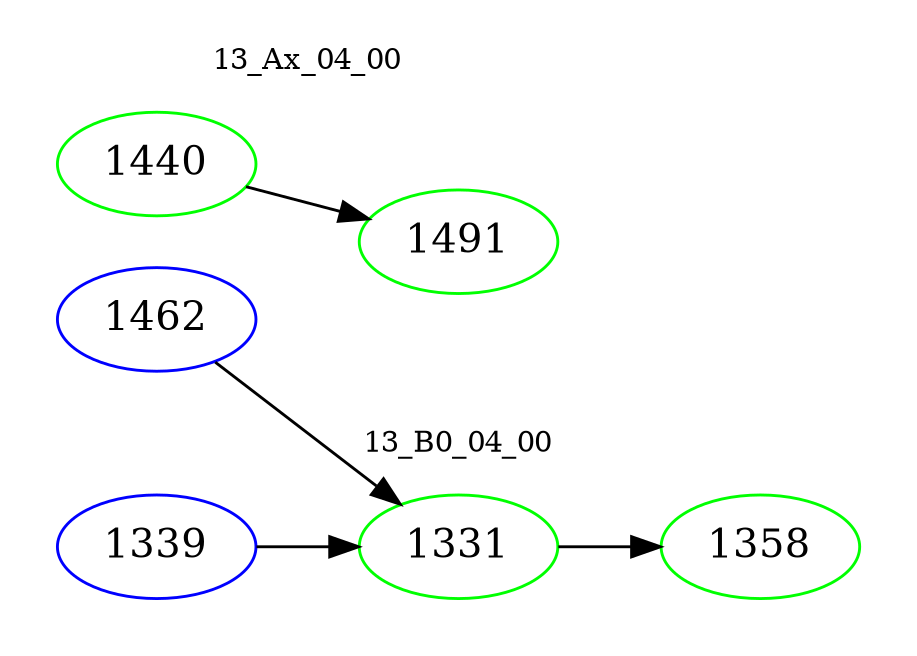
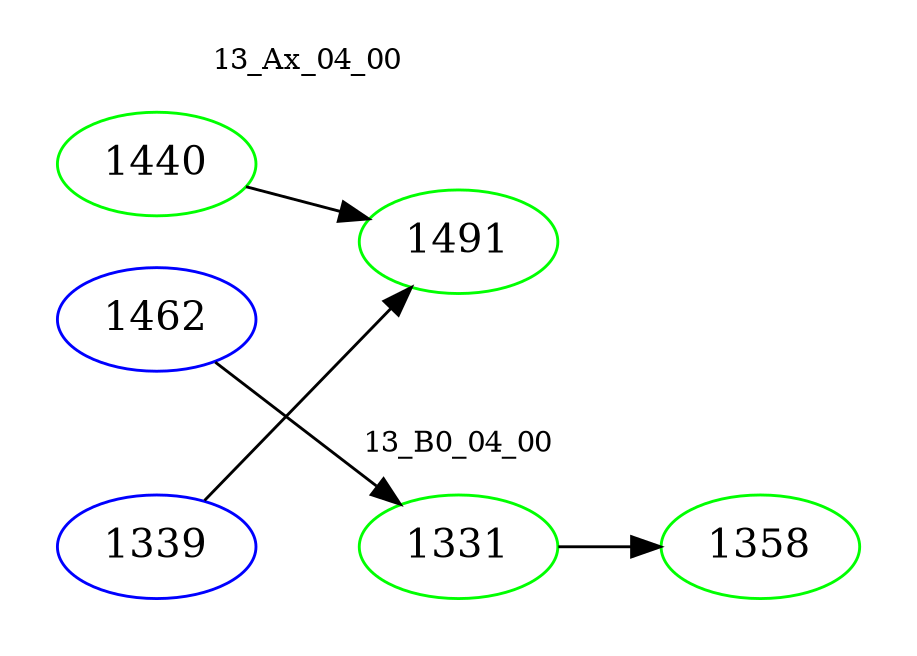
edge "1339" -> "1331": now "1339" -> "1491"
